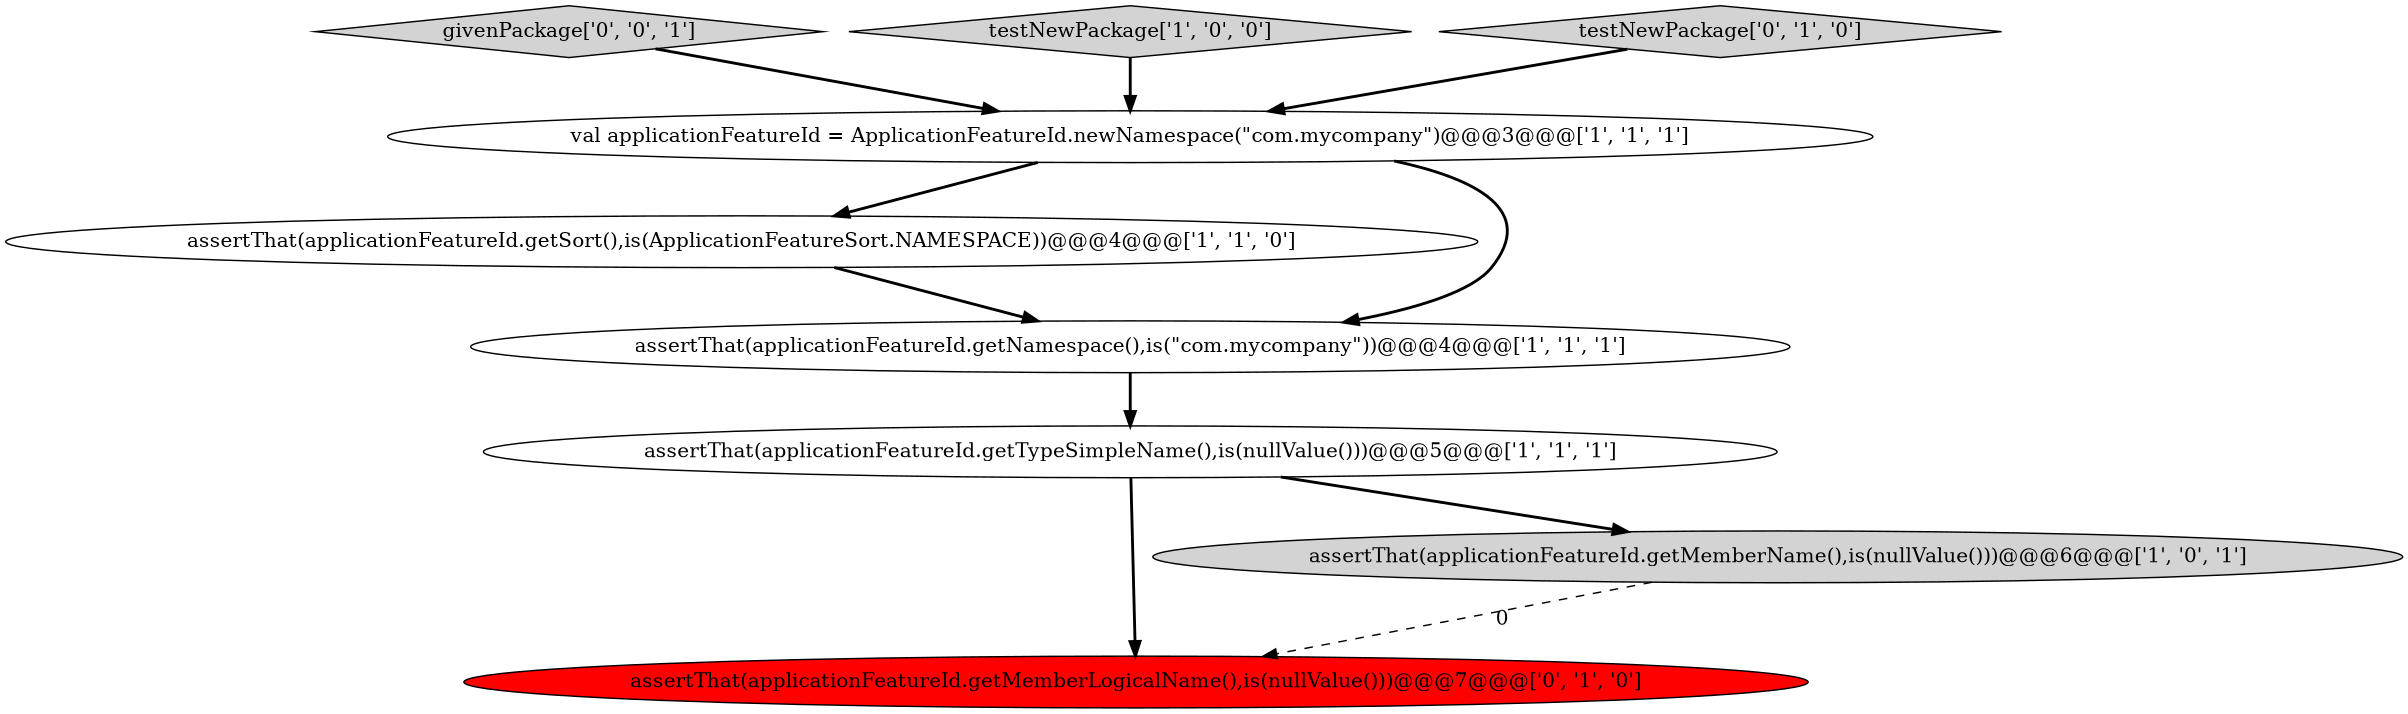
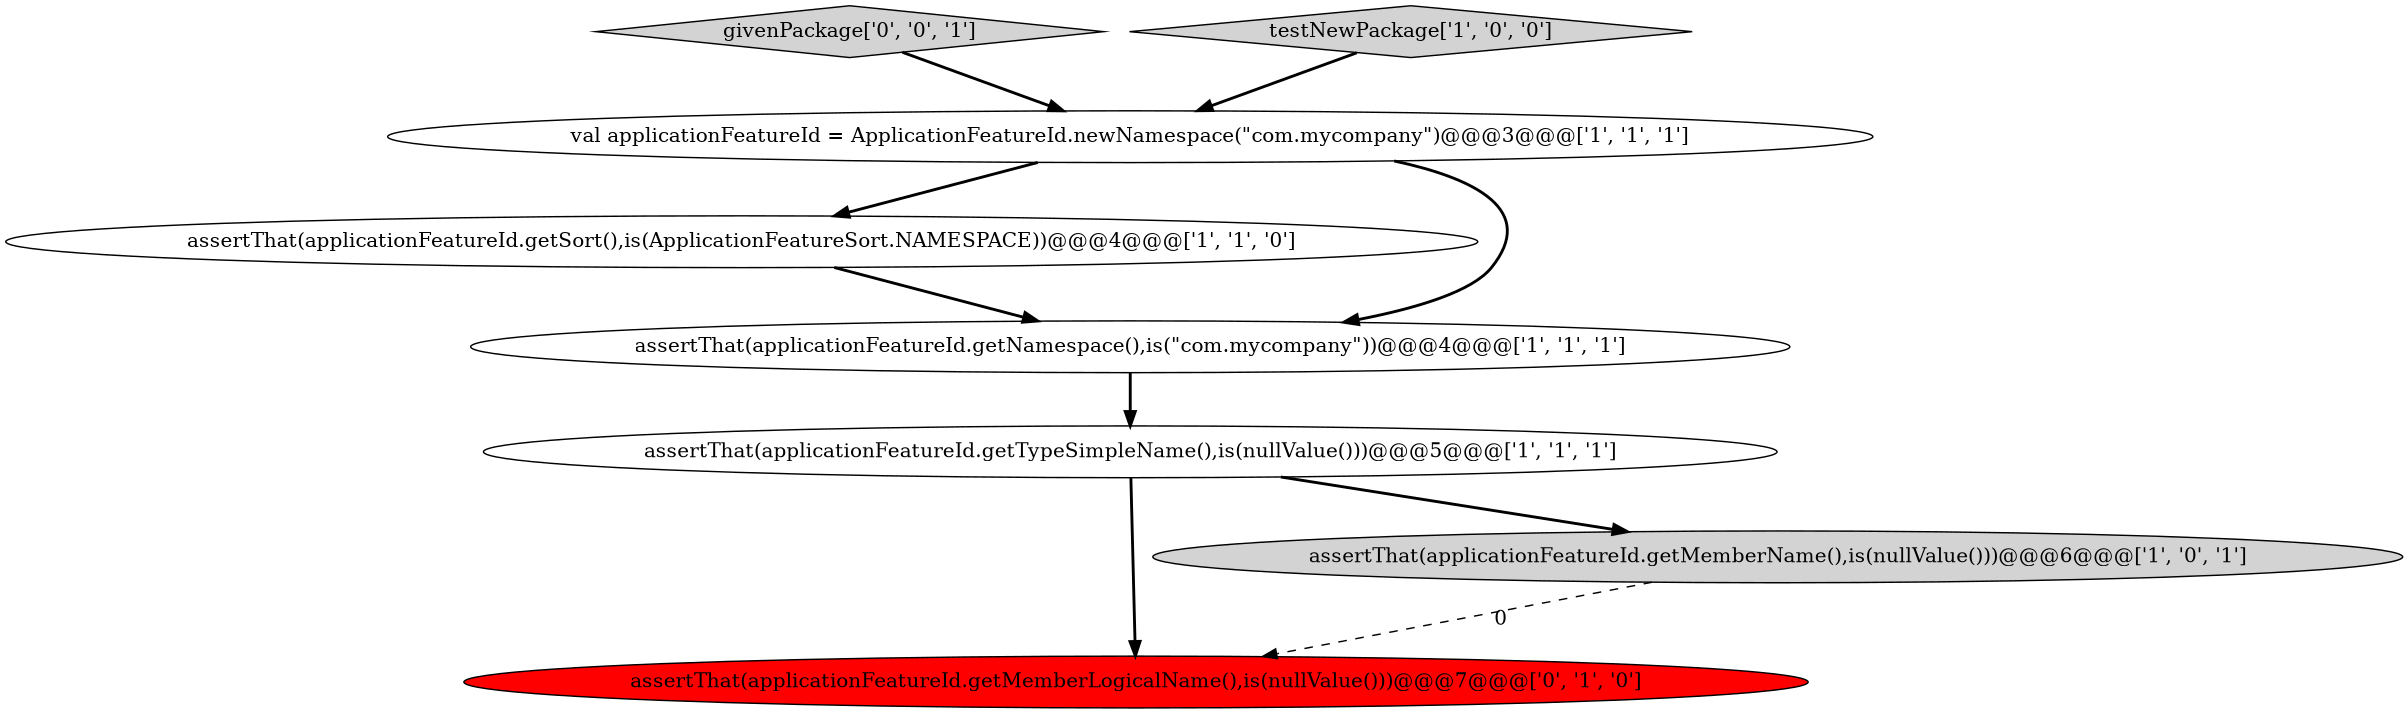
node "testNewPackage['0', '1', '0']": removed
